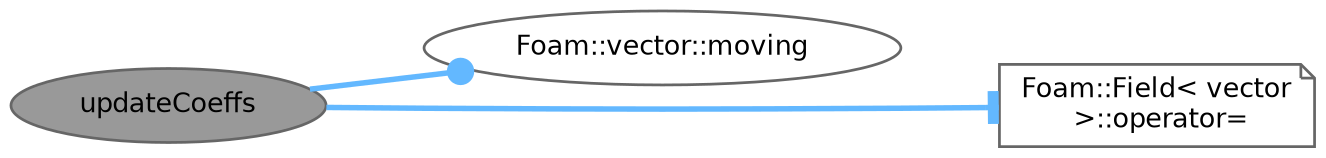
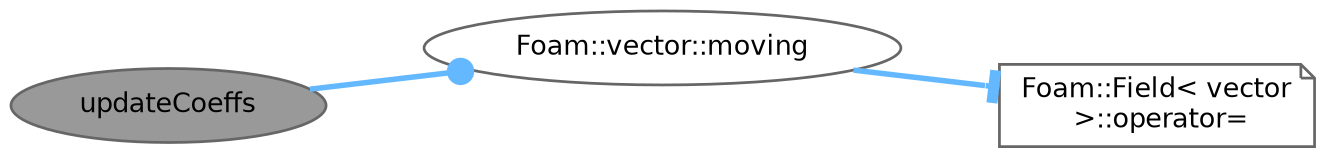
edge "updateCoeffs" -> "Foam::Field< vector >::operator=": now "Foam::vector::moving" -> "Foam::Field< vector >::operator="
